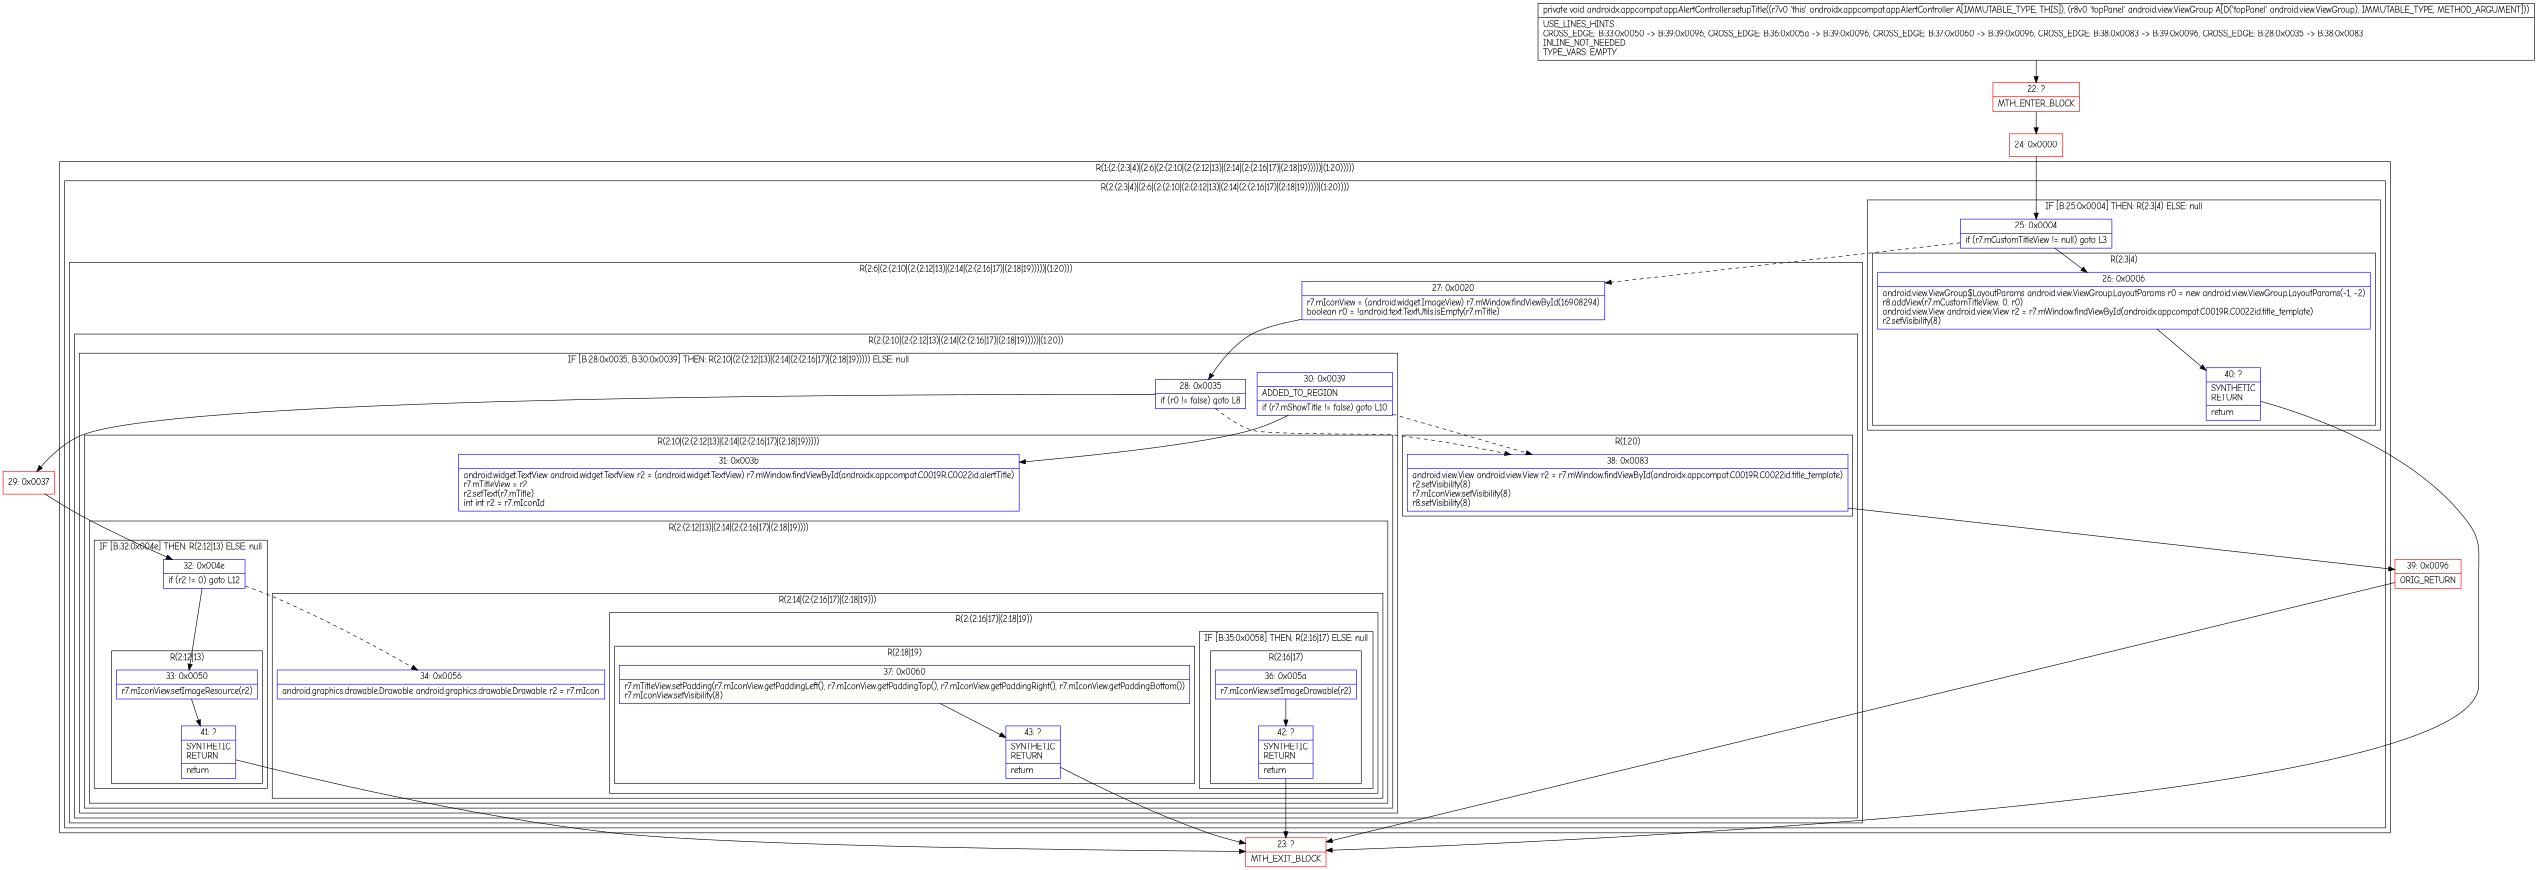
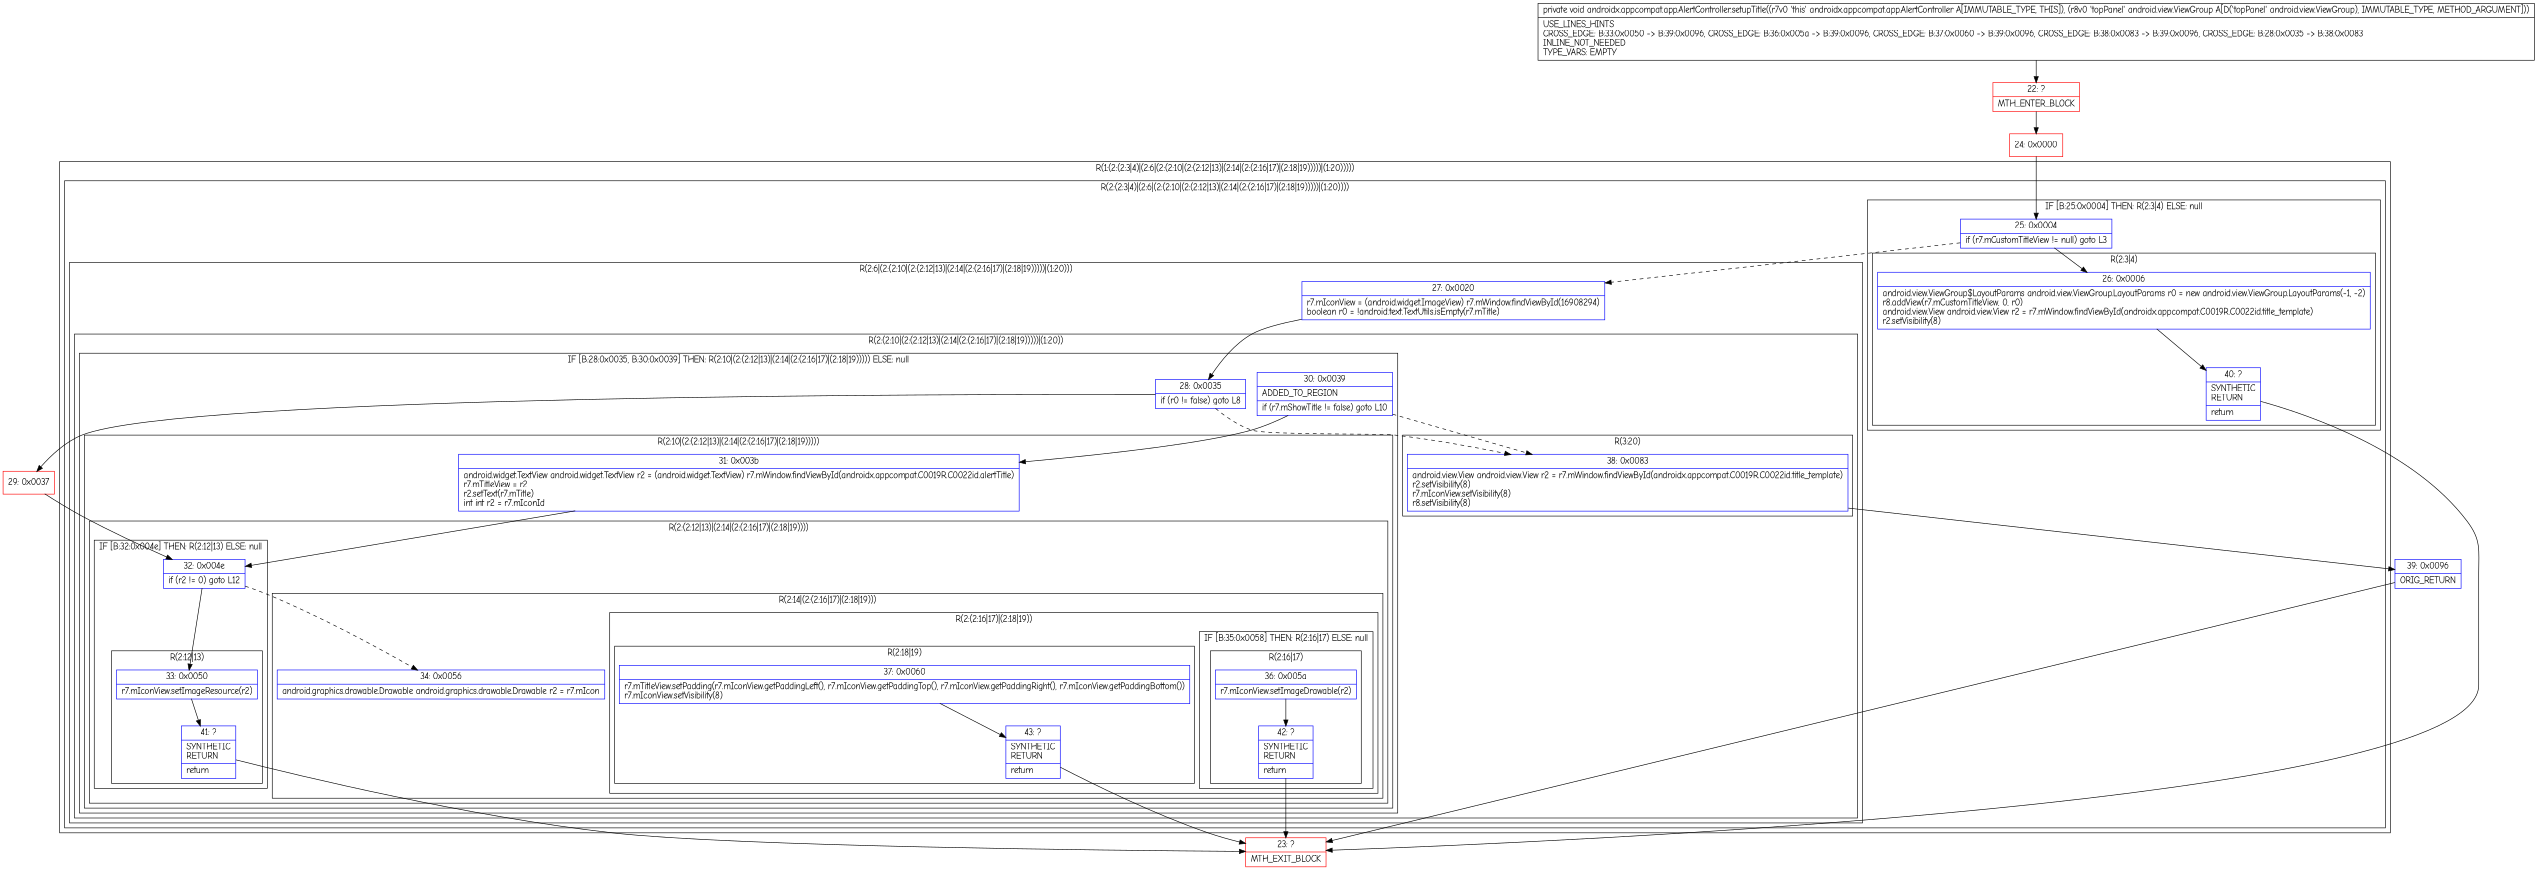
cluster "R(1:20)": label "R(1:20)" -> "R(3:20)"
edge "31: 0x003b" -> "32: 0x004e": added
node "39: 0x0096": color red -> blue
